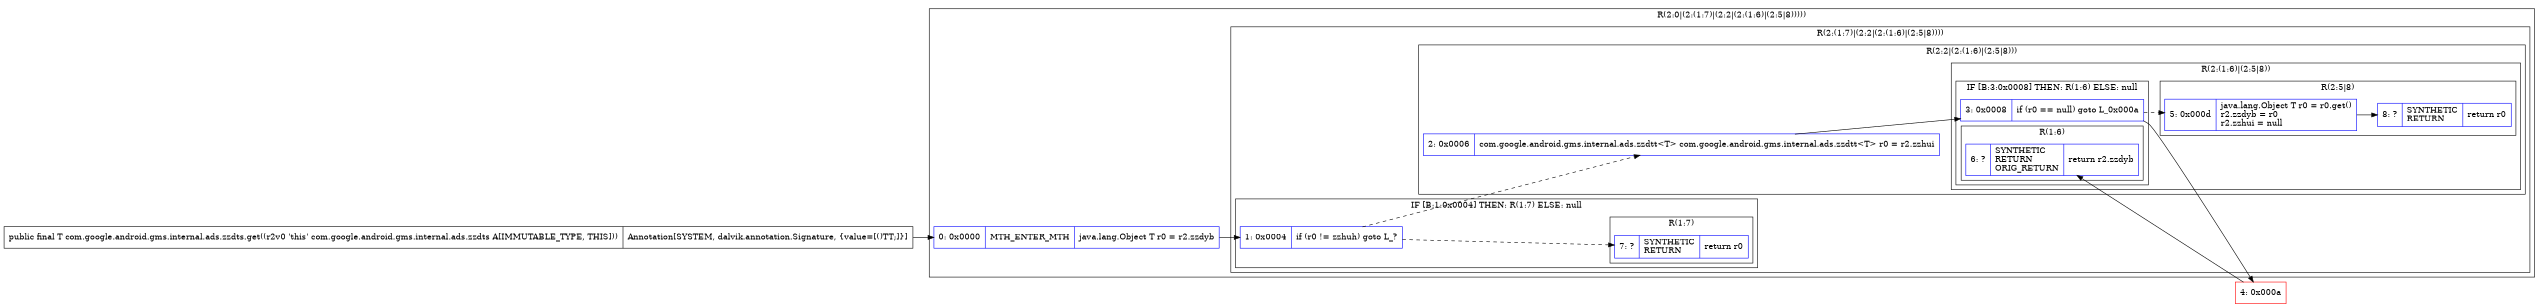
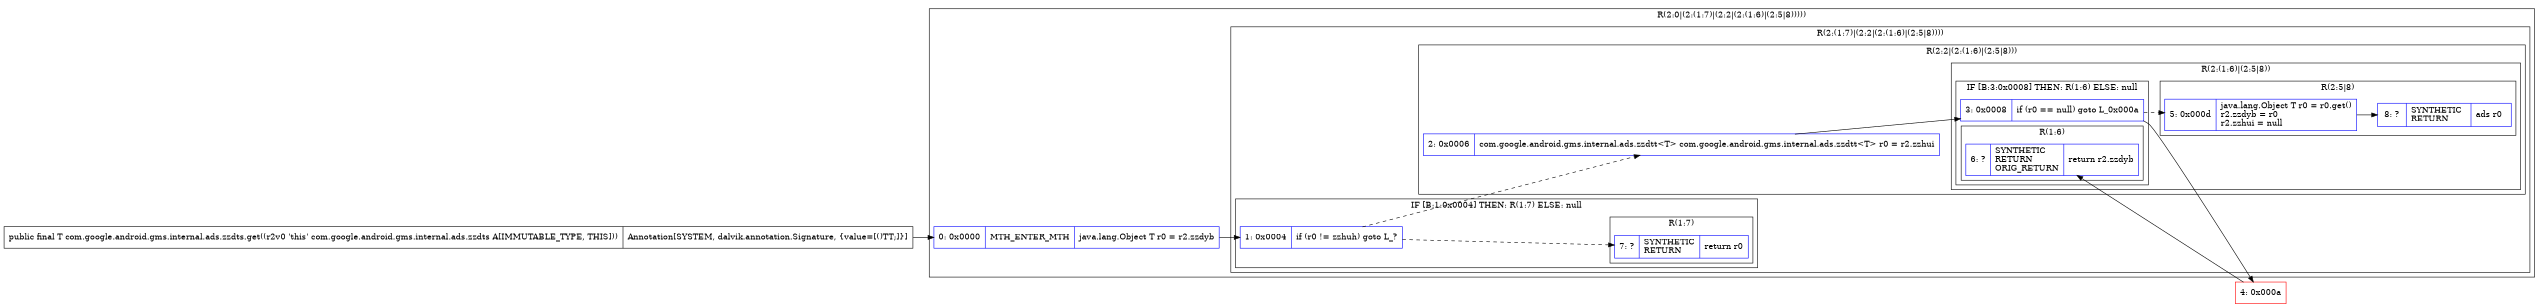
node "8: ?": text "return r0" -> "ads r0"
